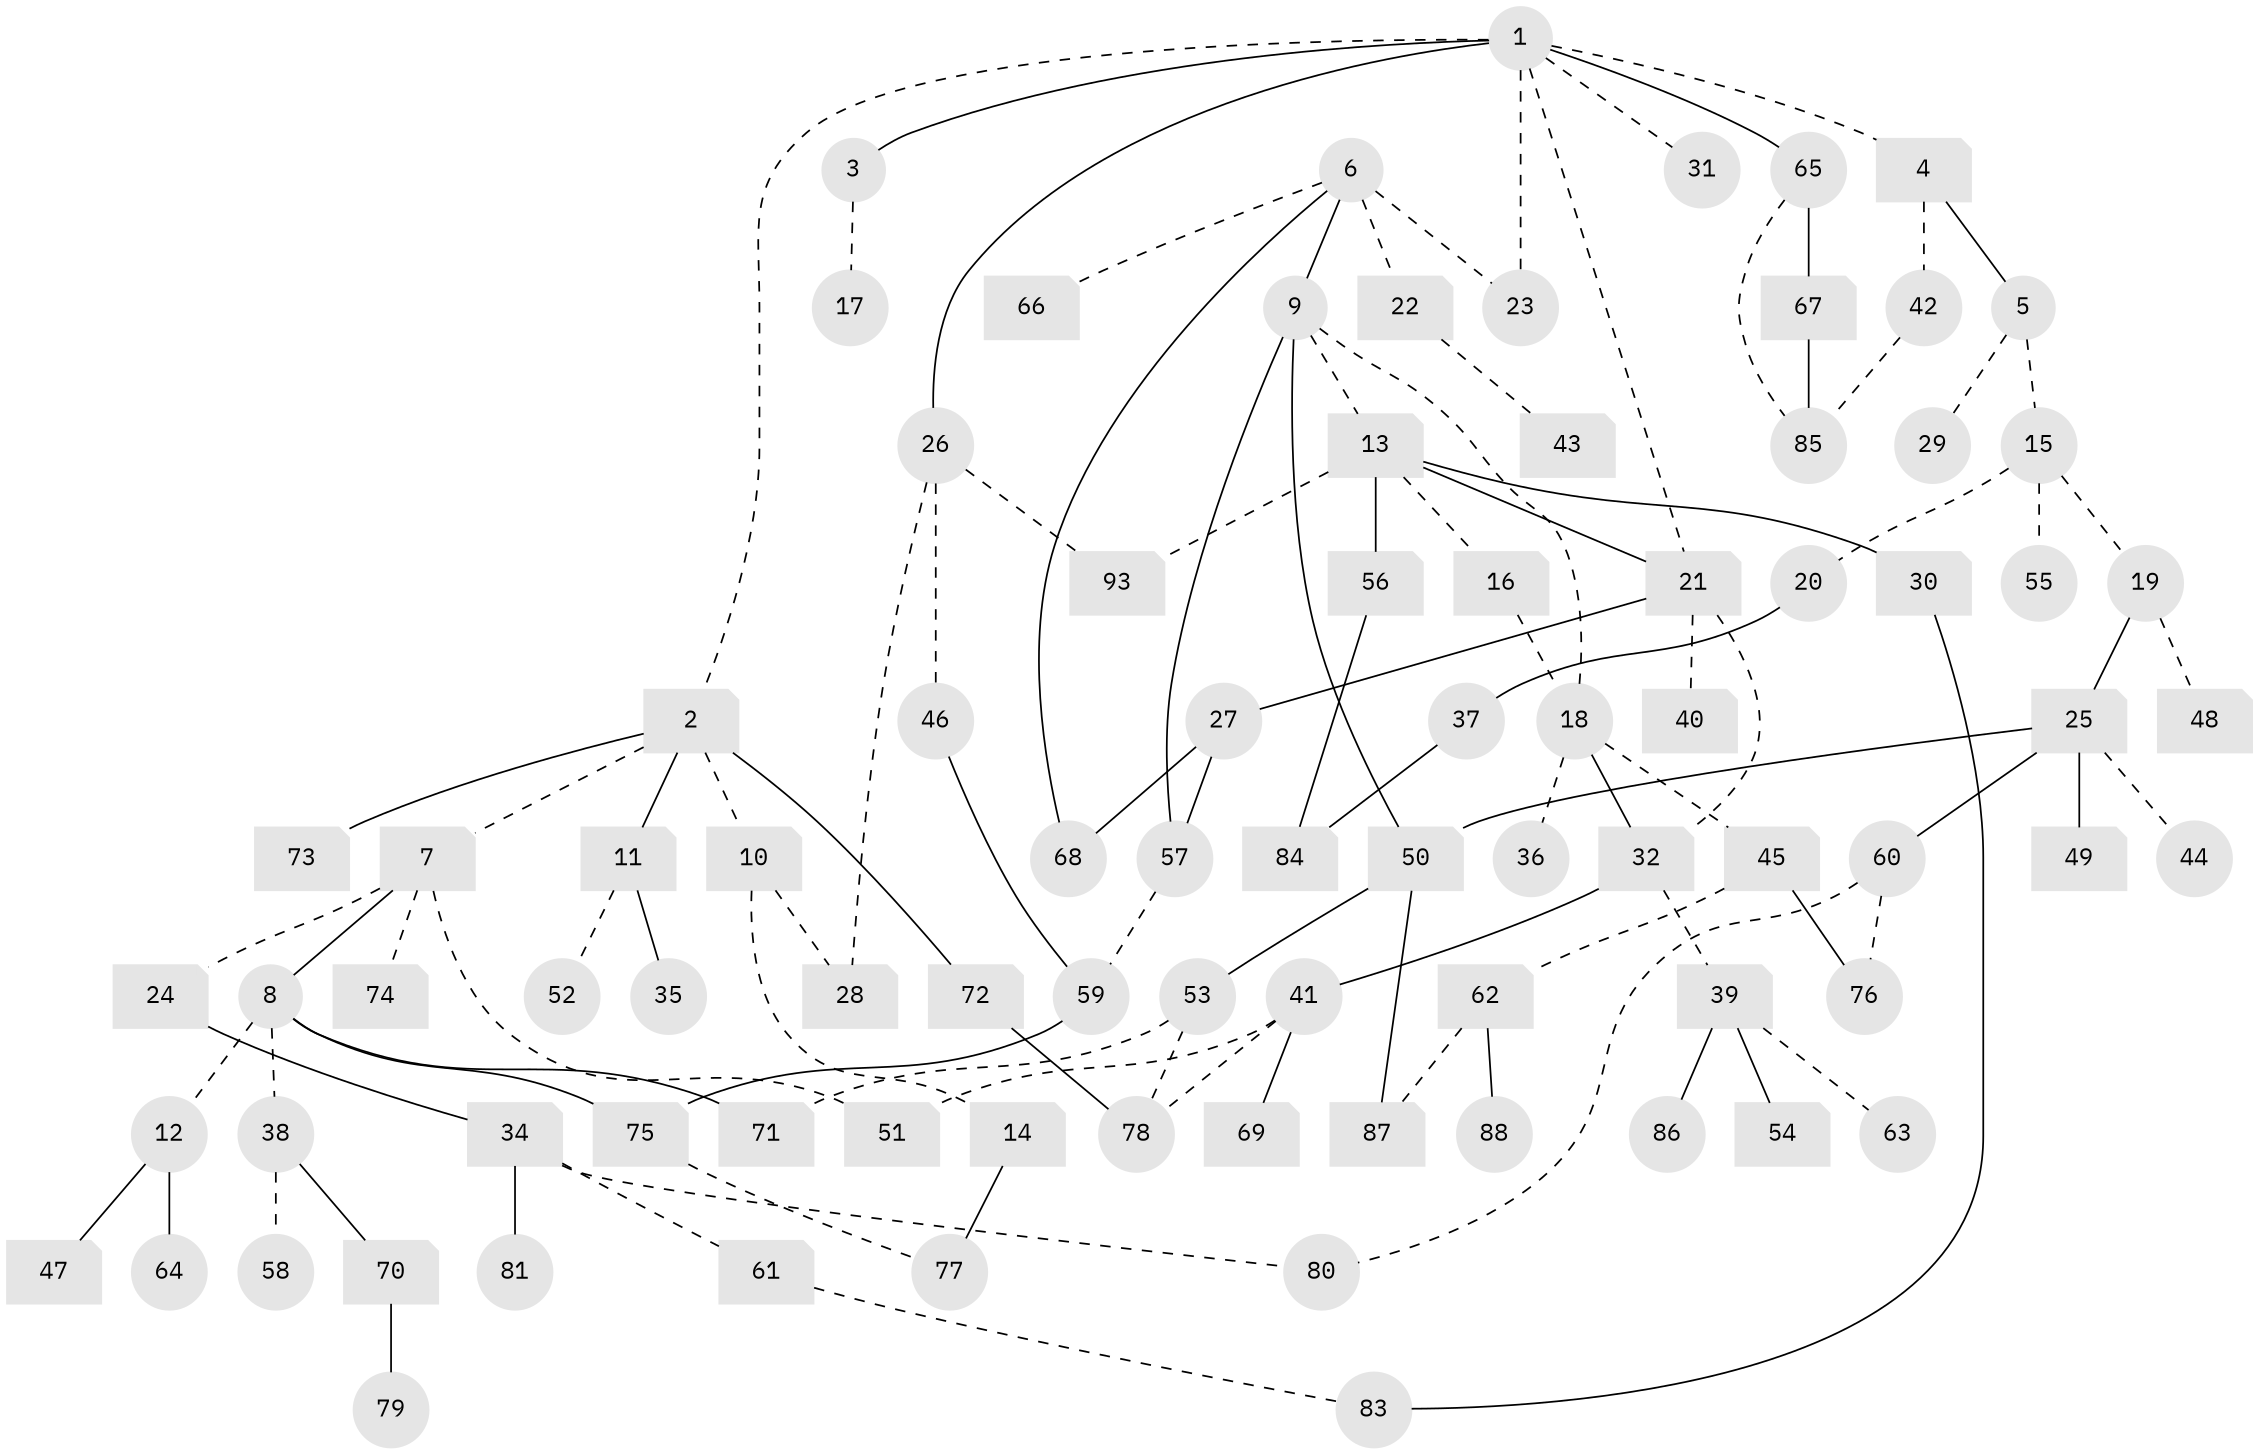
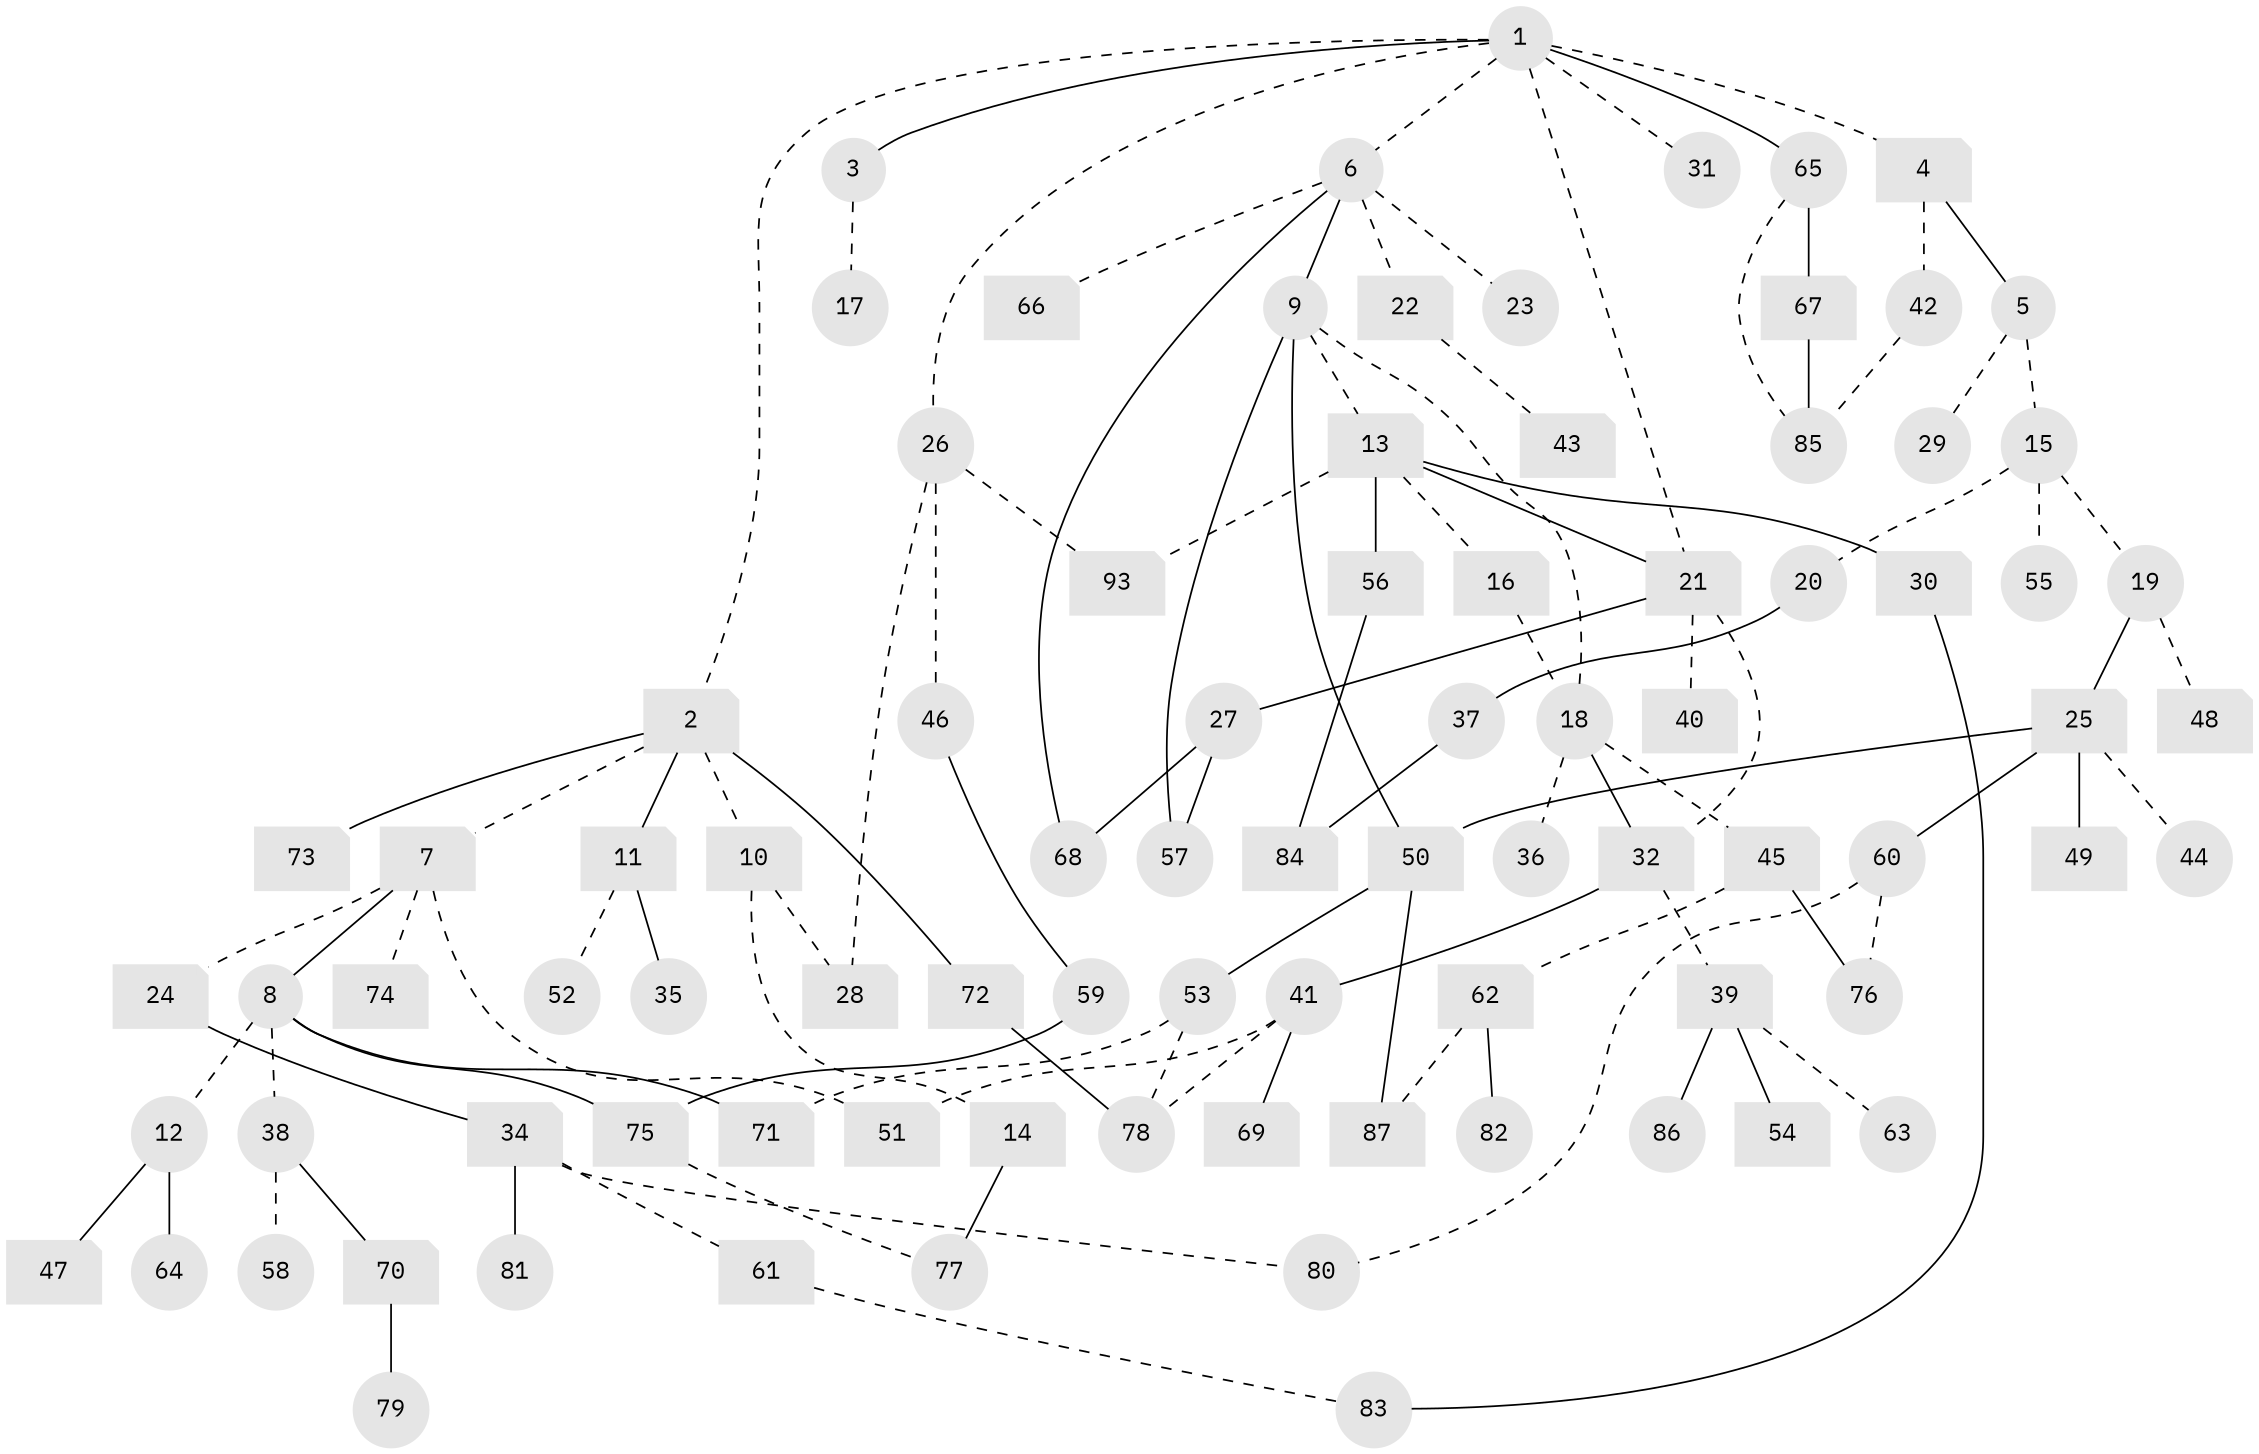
edge "1" -- "26": style solid -> dashed
edge "1" -- "23": now "1" -- "6"
edge "57" -- "59": removed
node "88": label "88" -> "82"
